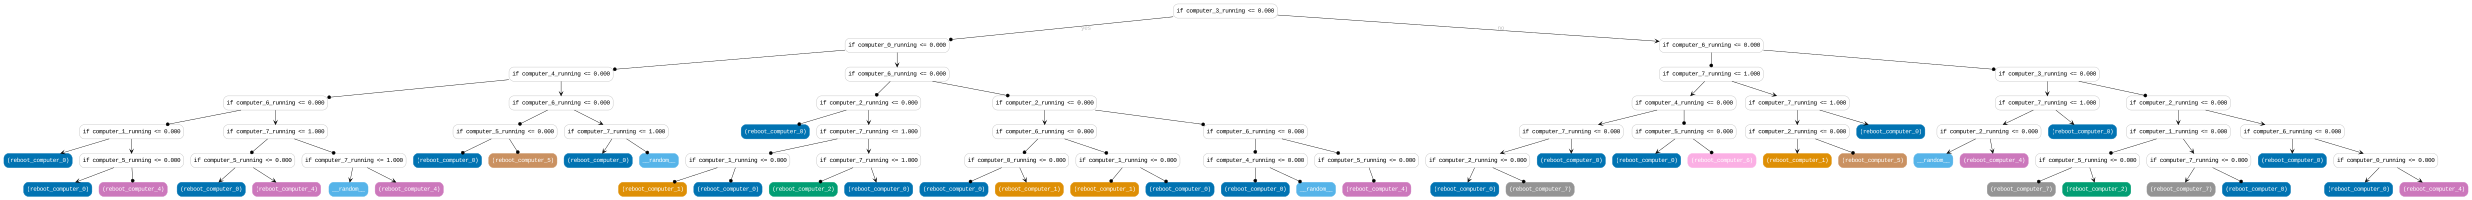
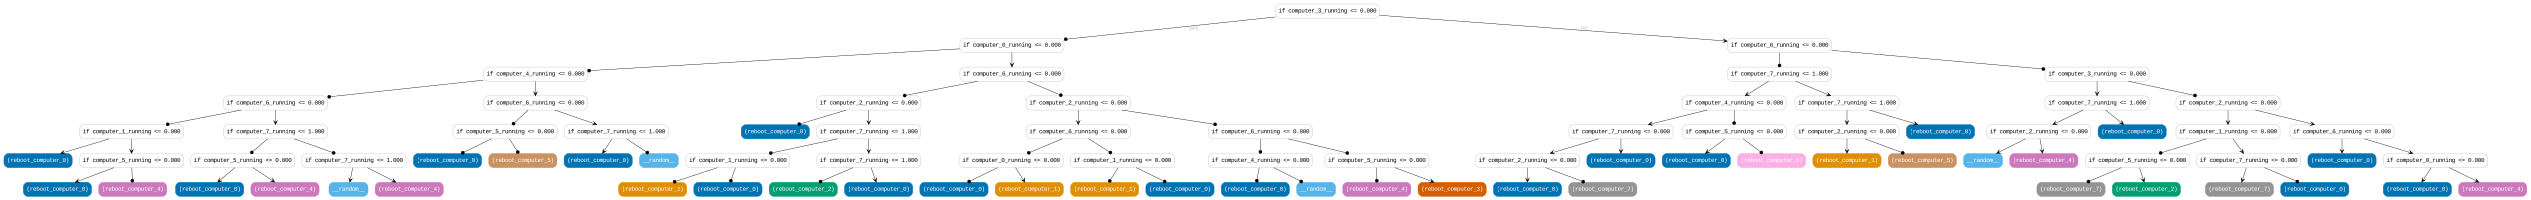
node "(reboot_computer_3)": added
